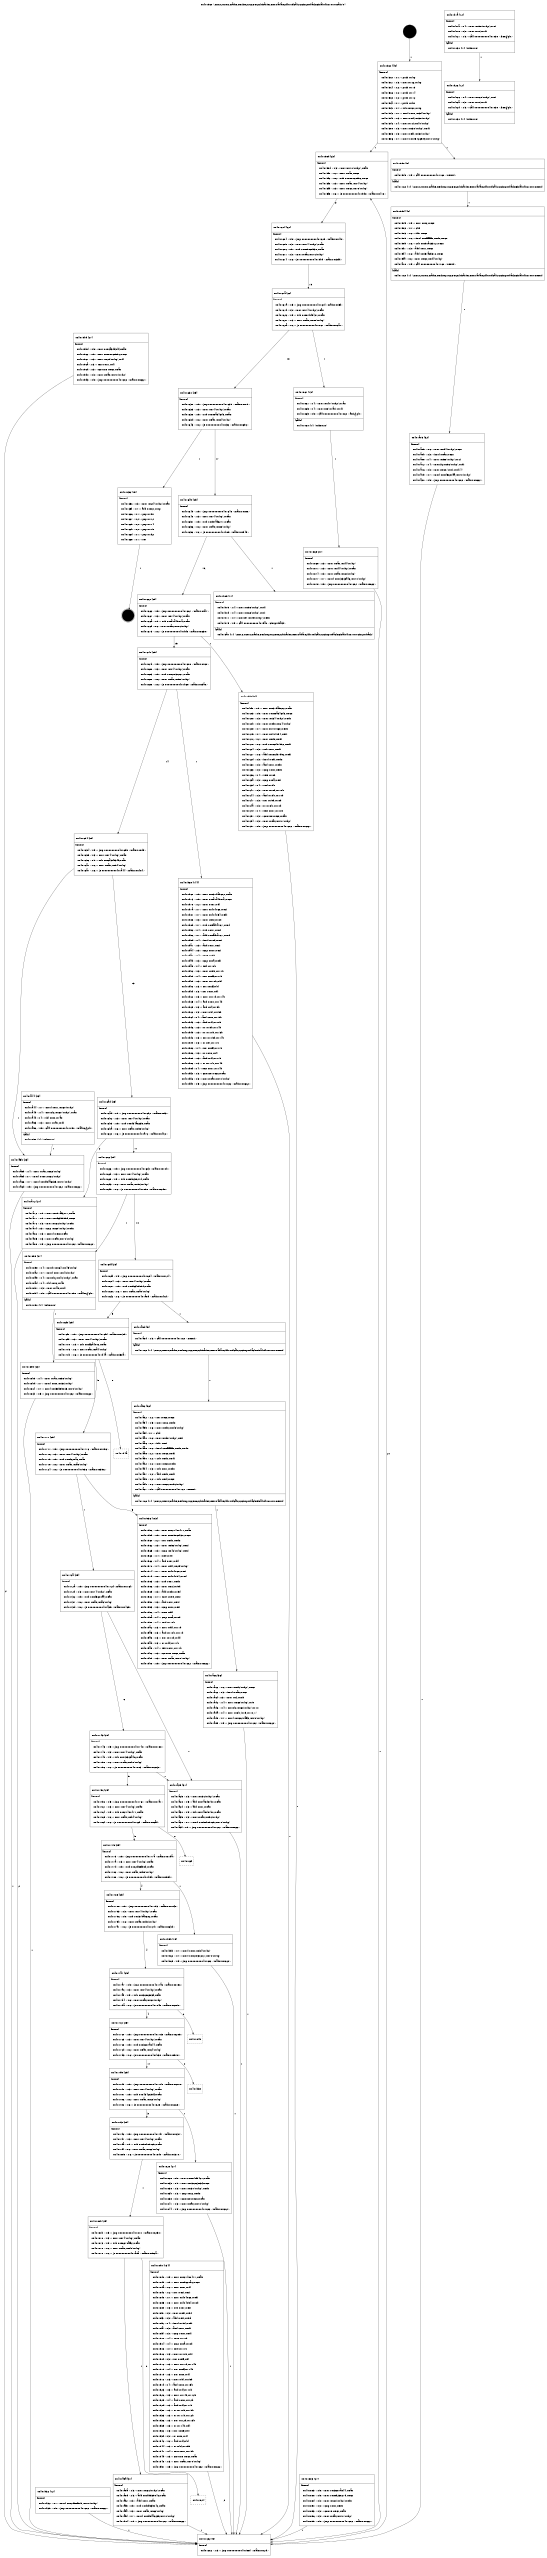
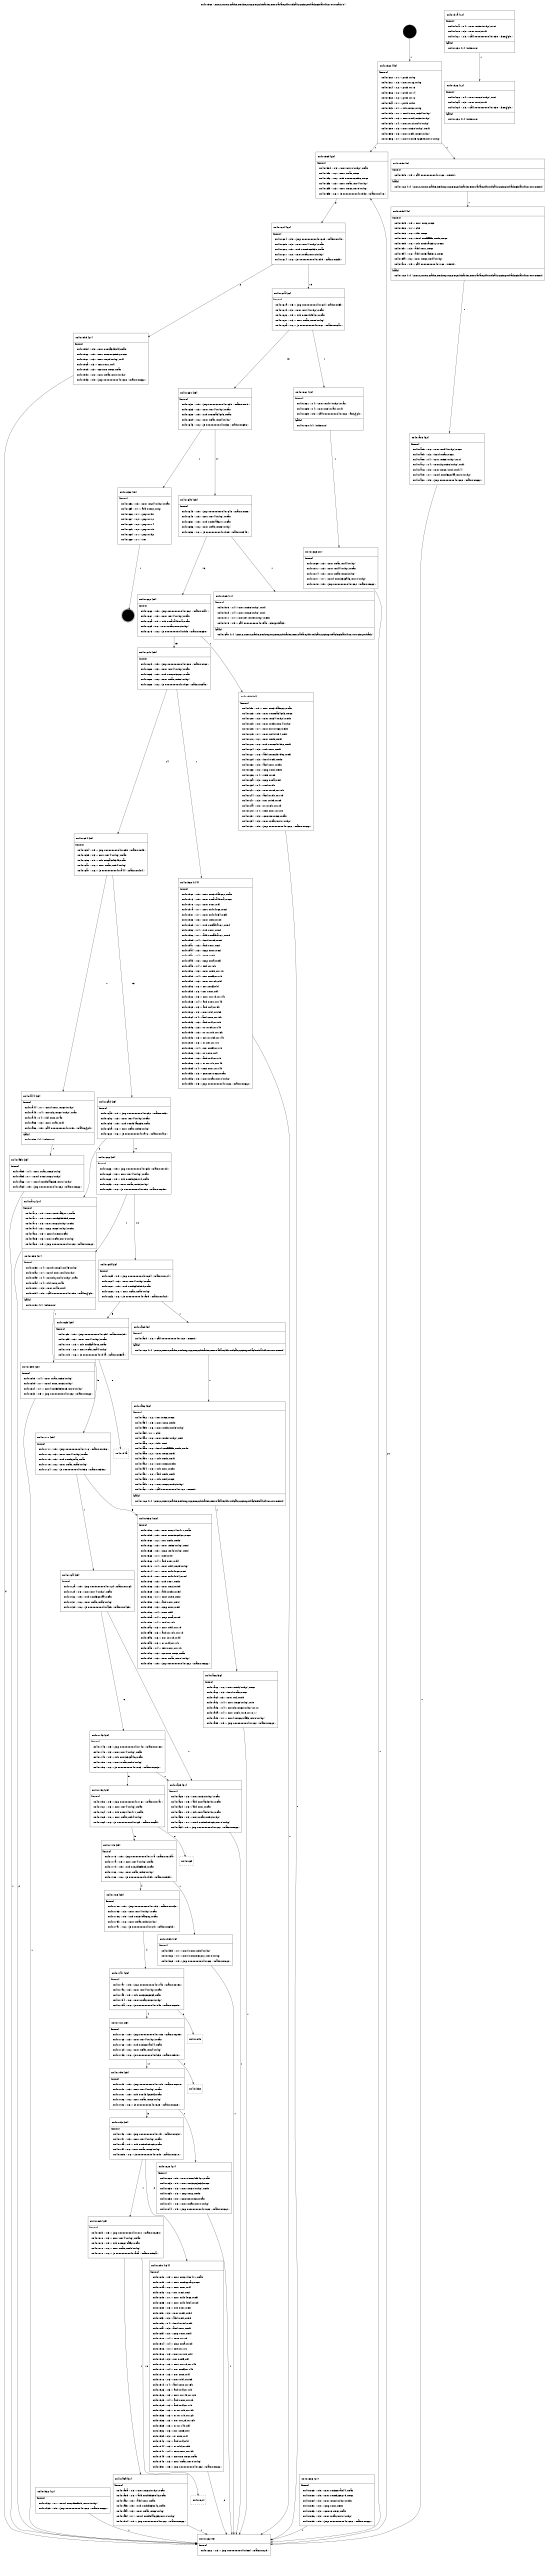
edge "0x401604 [22]" -> "0x4019bd [27]": added, label "2"
edge "0x401694 [25]" -> "0x401a5b [23]": now "0x401694 [25]" -> "0x401a44 [23]"
edge "0x4017f2 [25]" -> "0x4018d0 [134]": added, label "2"
edge "0x40180b [25]" -> "0x401824": label " 0" -> " 10"
